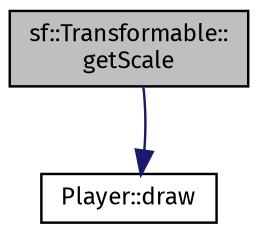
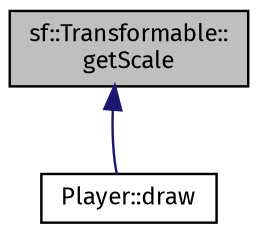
edge "sf::Transformable:: getScale" -> "Player::draw": reversed
